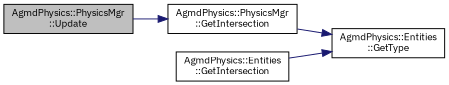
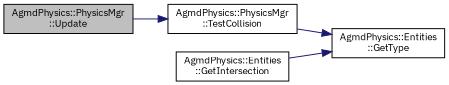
node "AgmdPhysics::PhysicsMgr ::GetIntersection": label "AgmdPhysics::PhysicsMgr ::GetIntersection" -> "AgmdPhysics::PhysicsMgr ::TestCollision"
